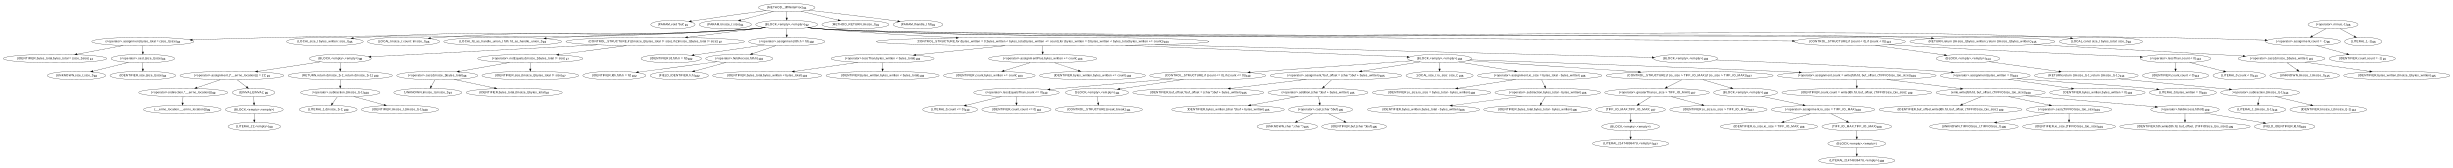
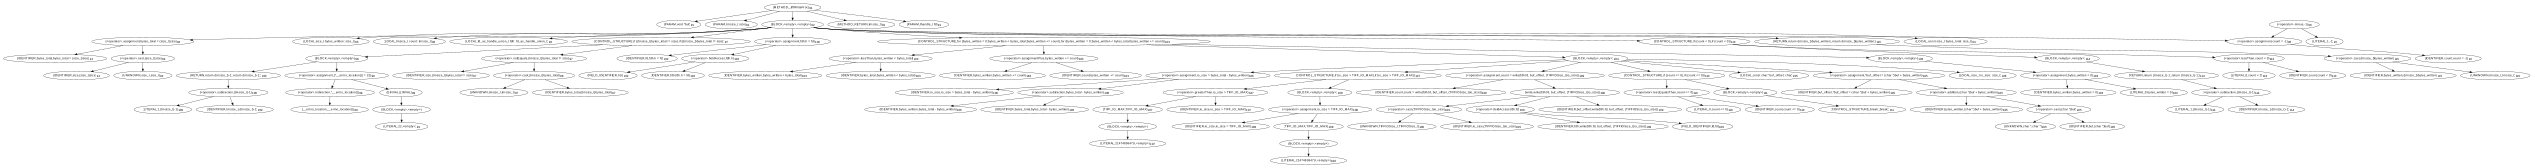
node "(LOCAL,const char* buf_offset: char)": added
